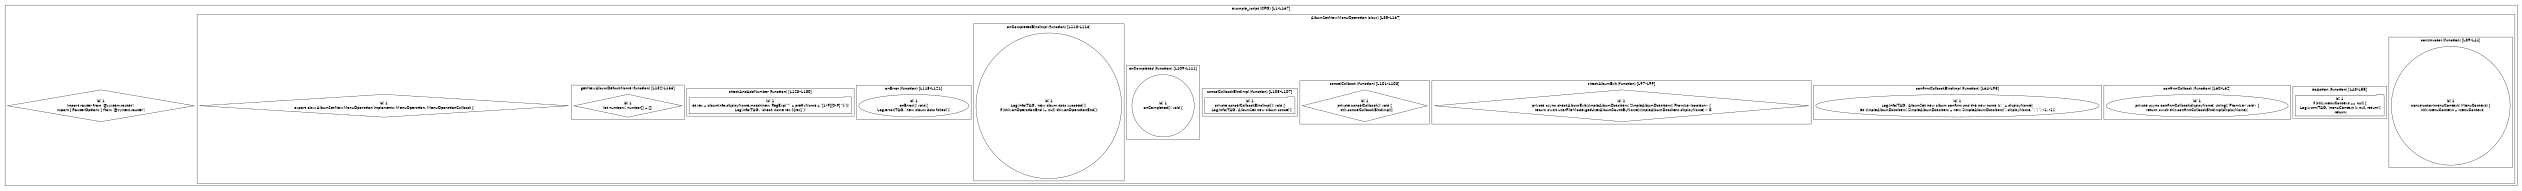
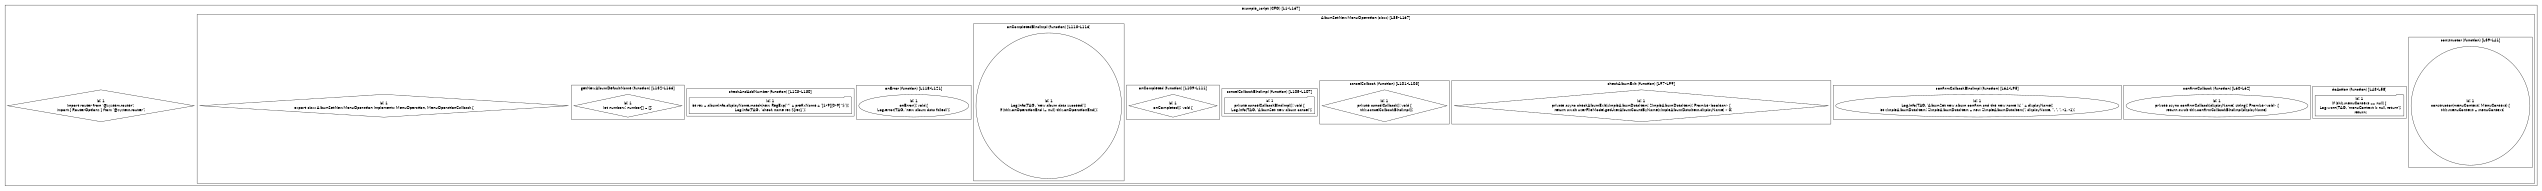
node "id: 1 onCompleted(): void {": shape circle -> diamond
